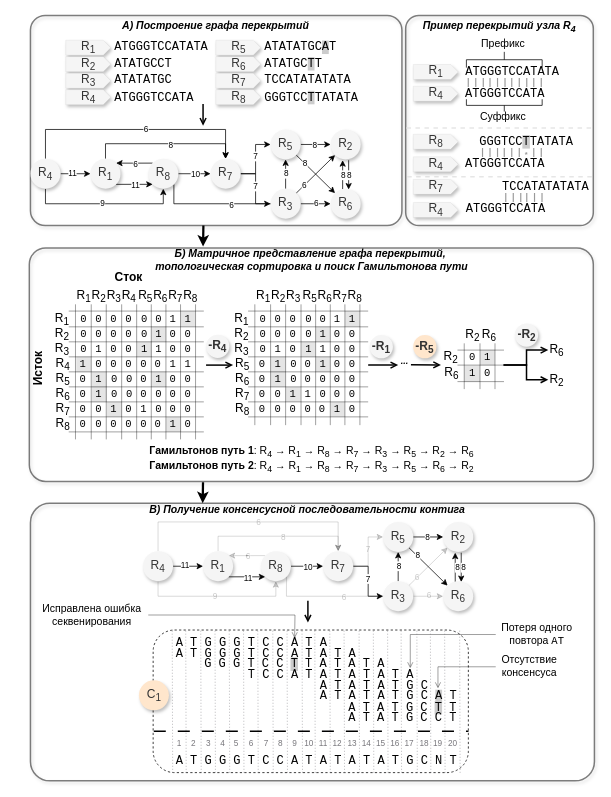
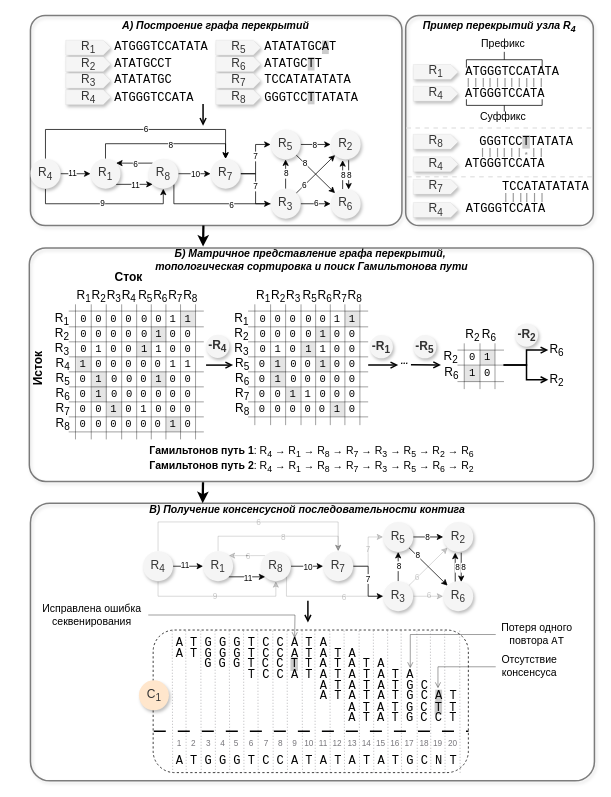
node "-R5": fillcolor #ffe6cc -> #f5f5f5
